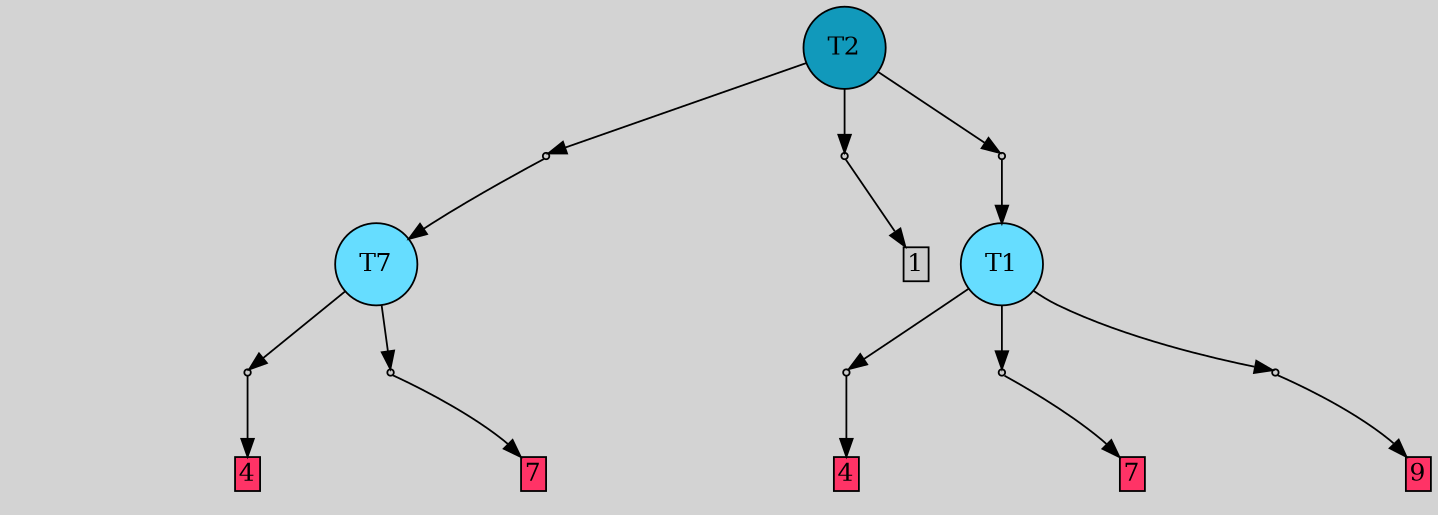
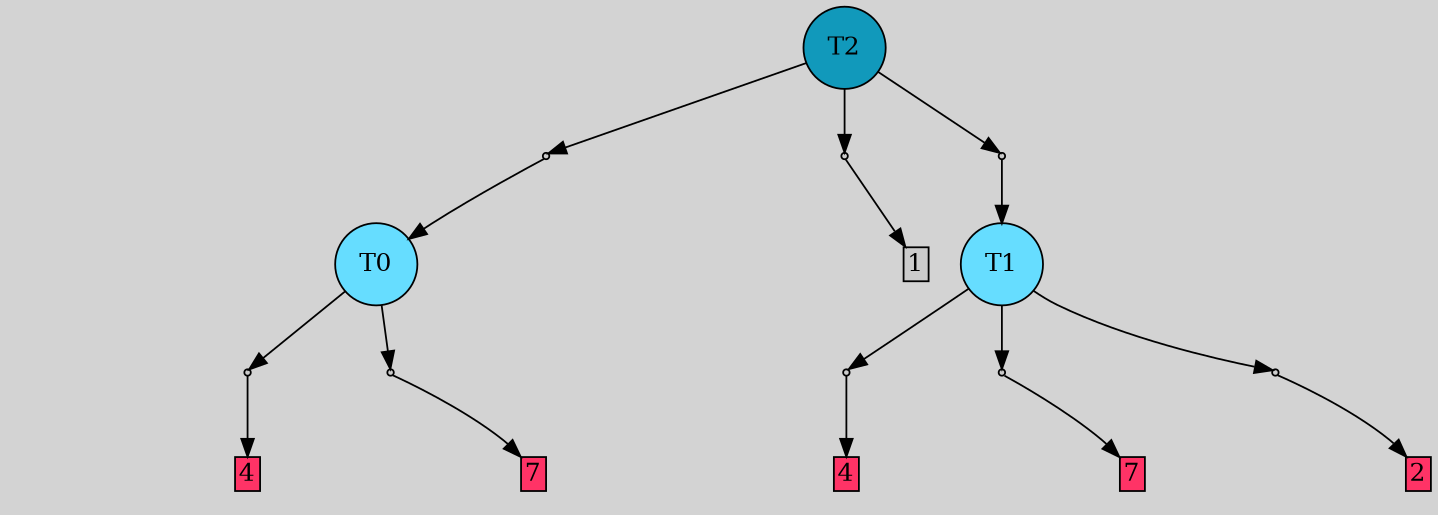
node "T7": label "T7" -> "T0"
node "9": label "9" -> "2"
